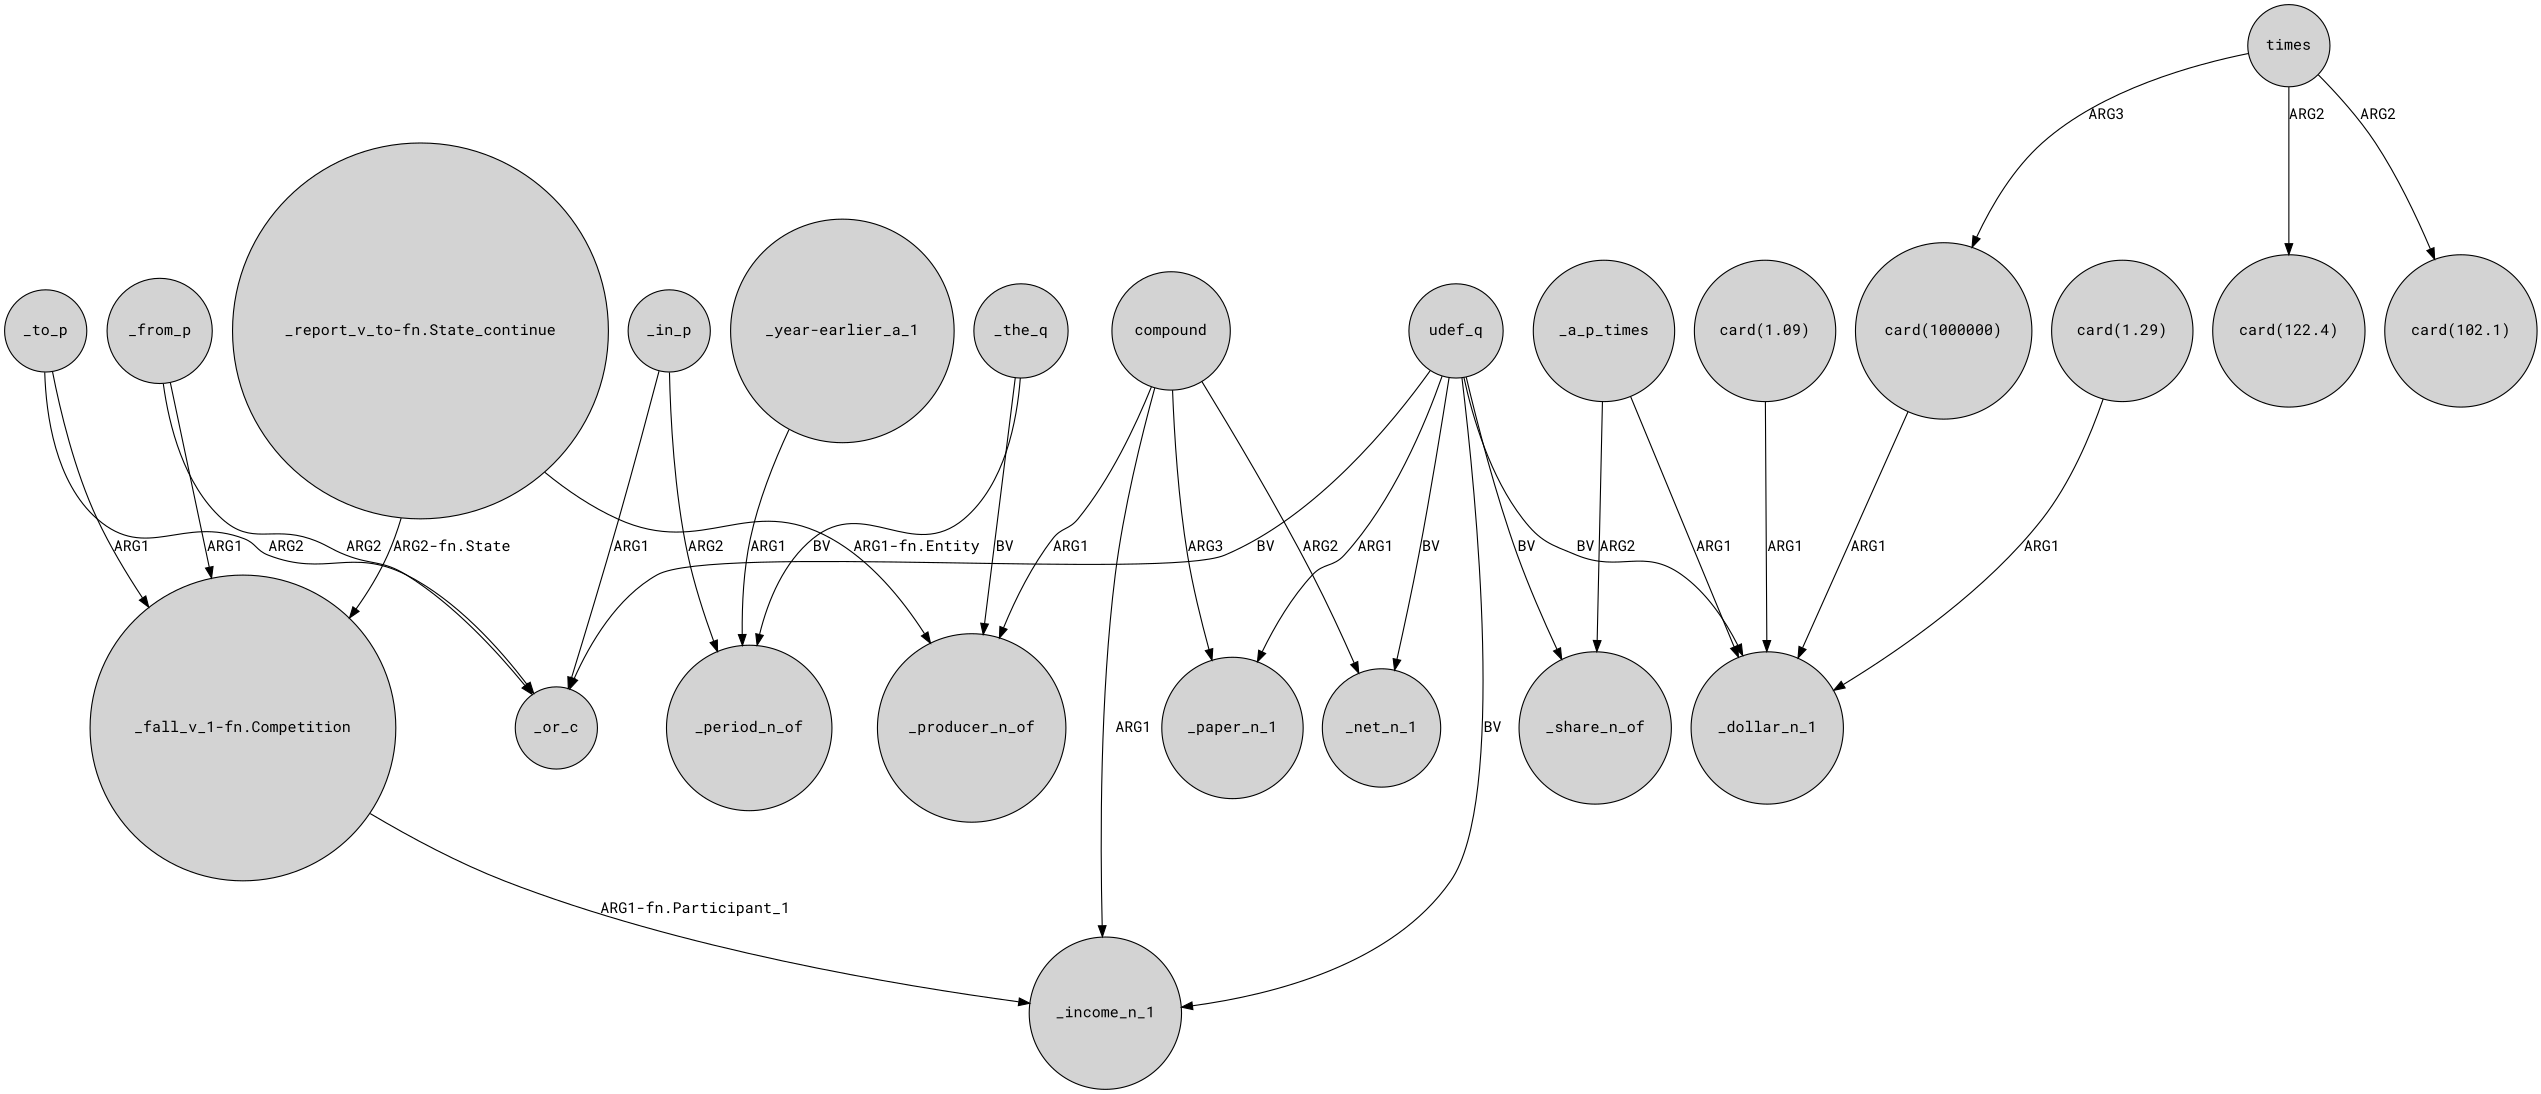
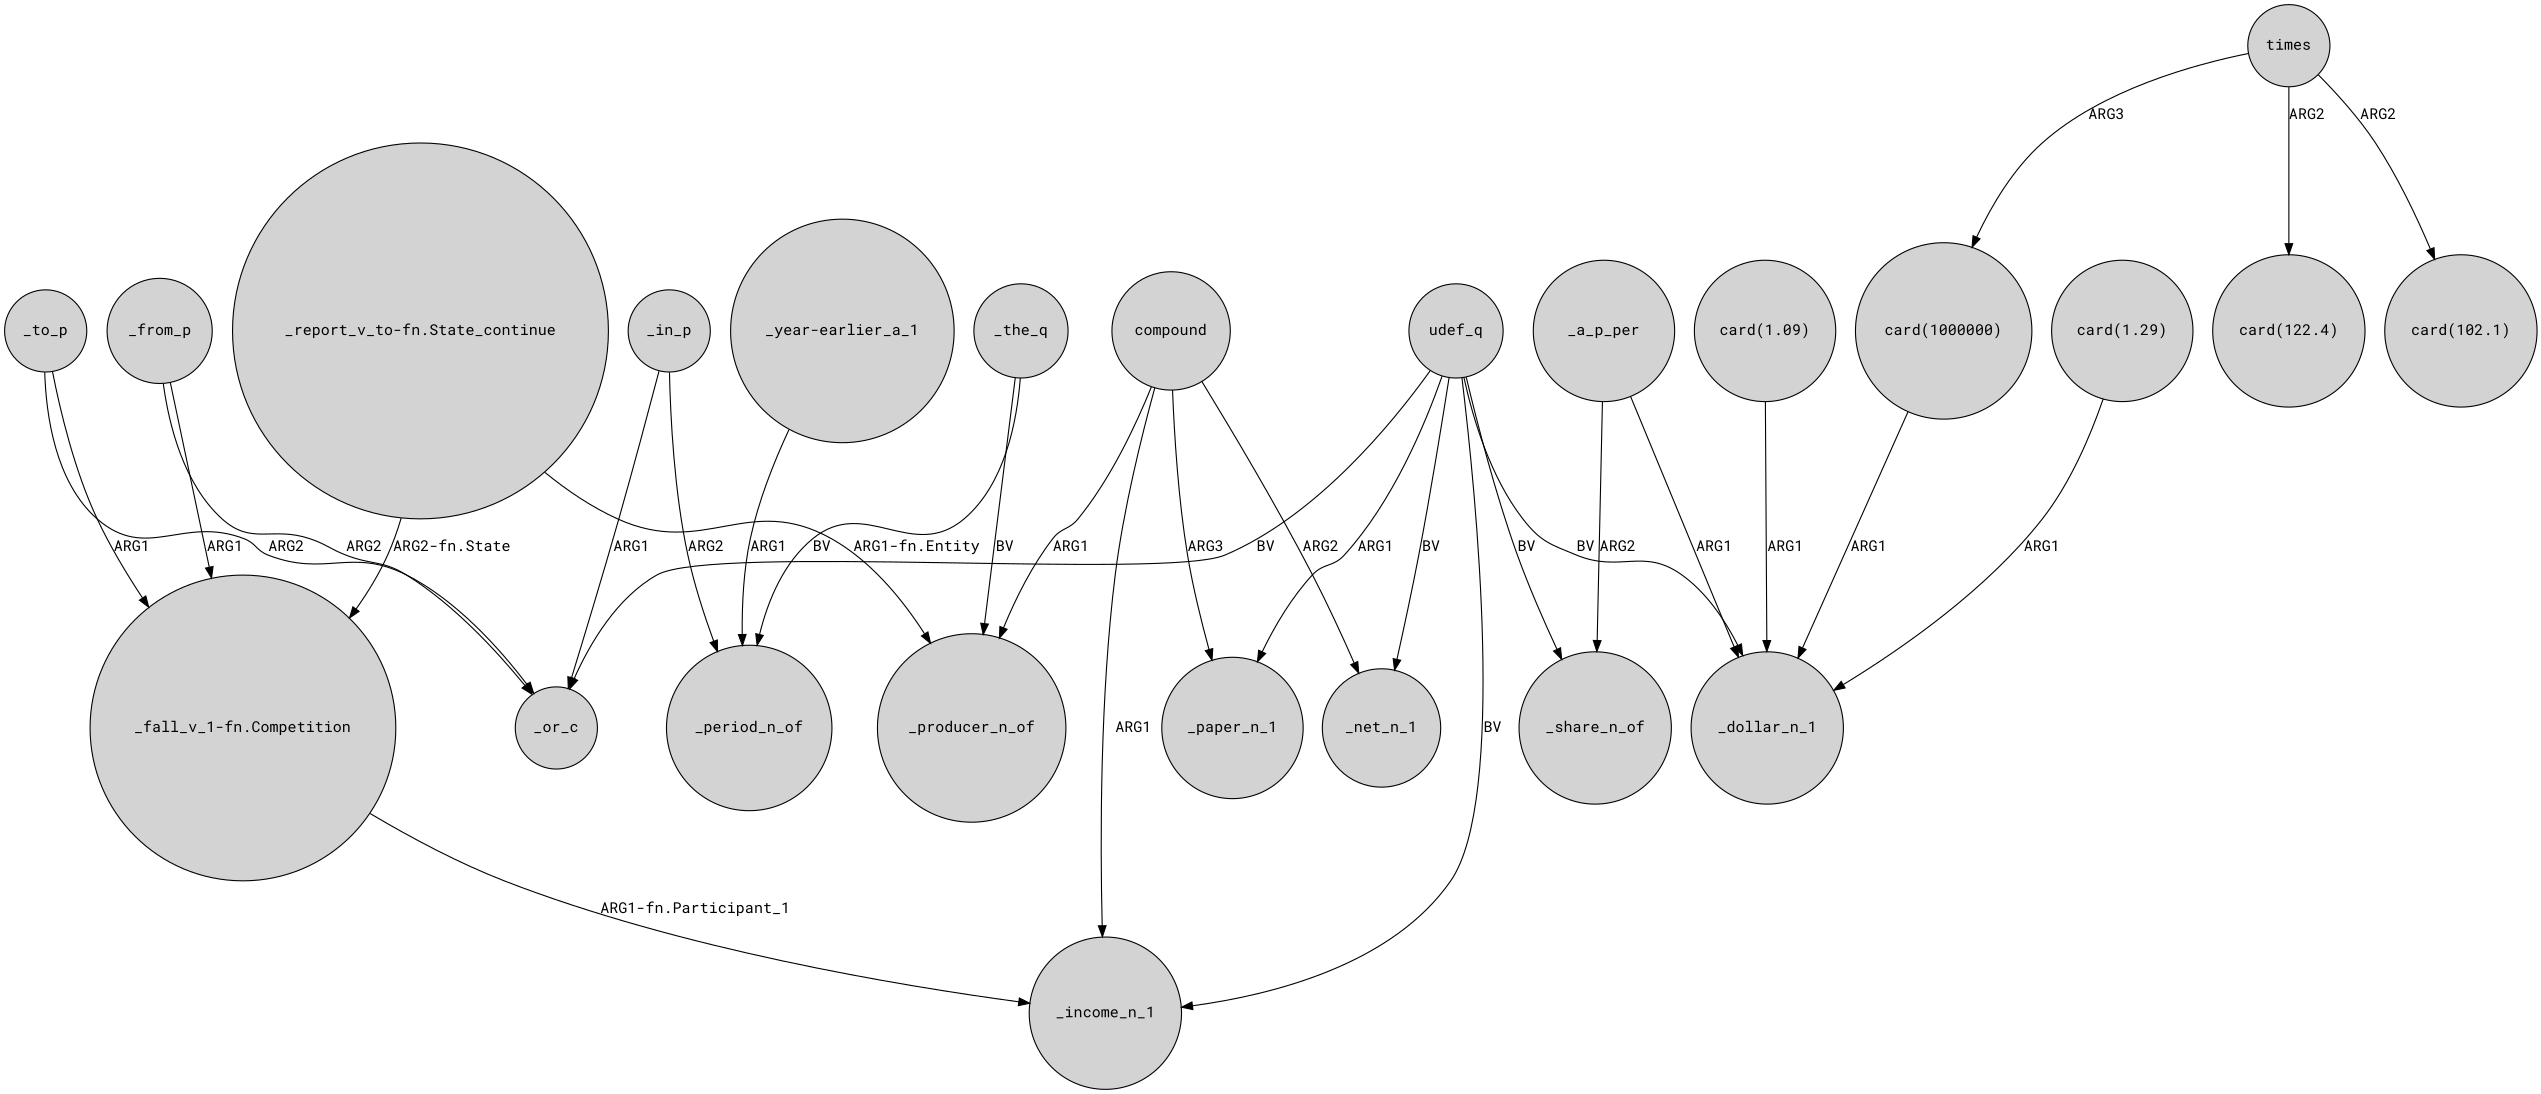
node "_a_p_times": label "_a_p_times" -> "_a_p_per"
